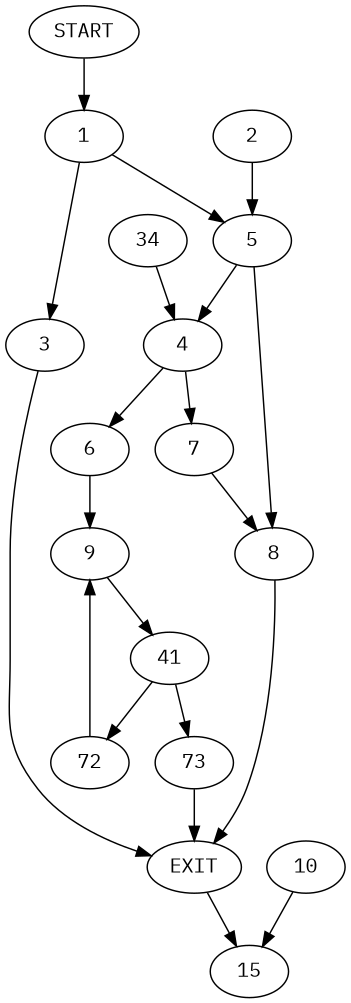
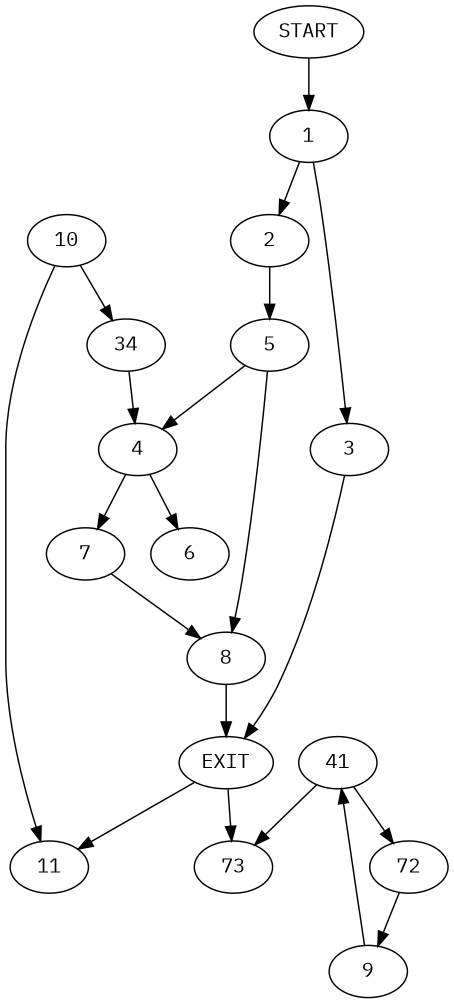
edge "1" -> "5": now "1" -> "2"
edge "10" -> "34": added
edge "6" -> "9": removed
edge "73" -> "EXIT": reversed
node "15": label "15" -> "11"
